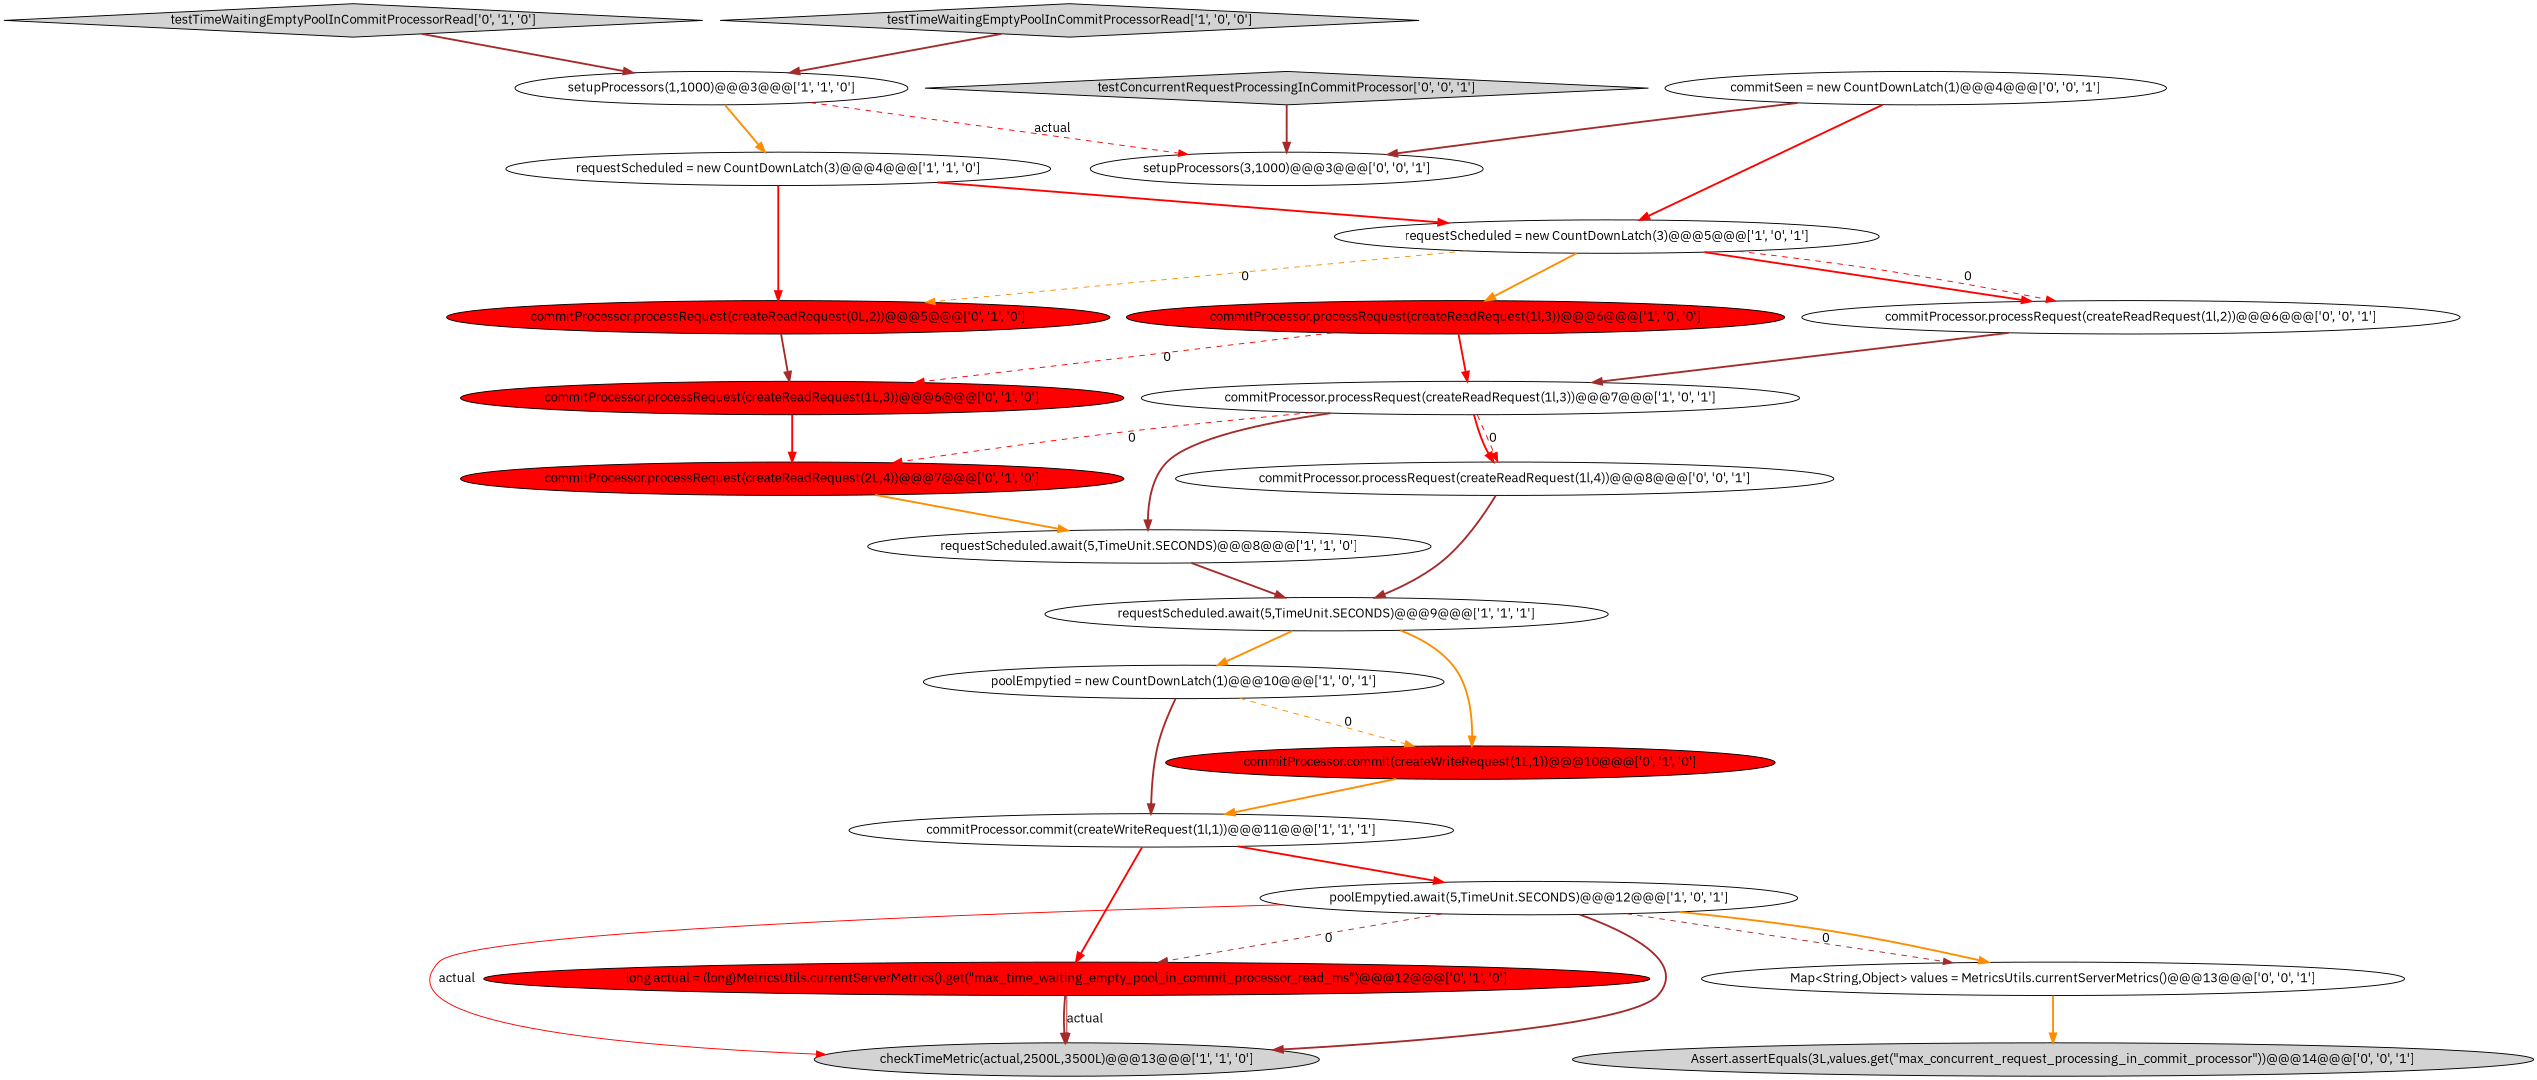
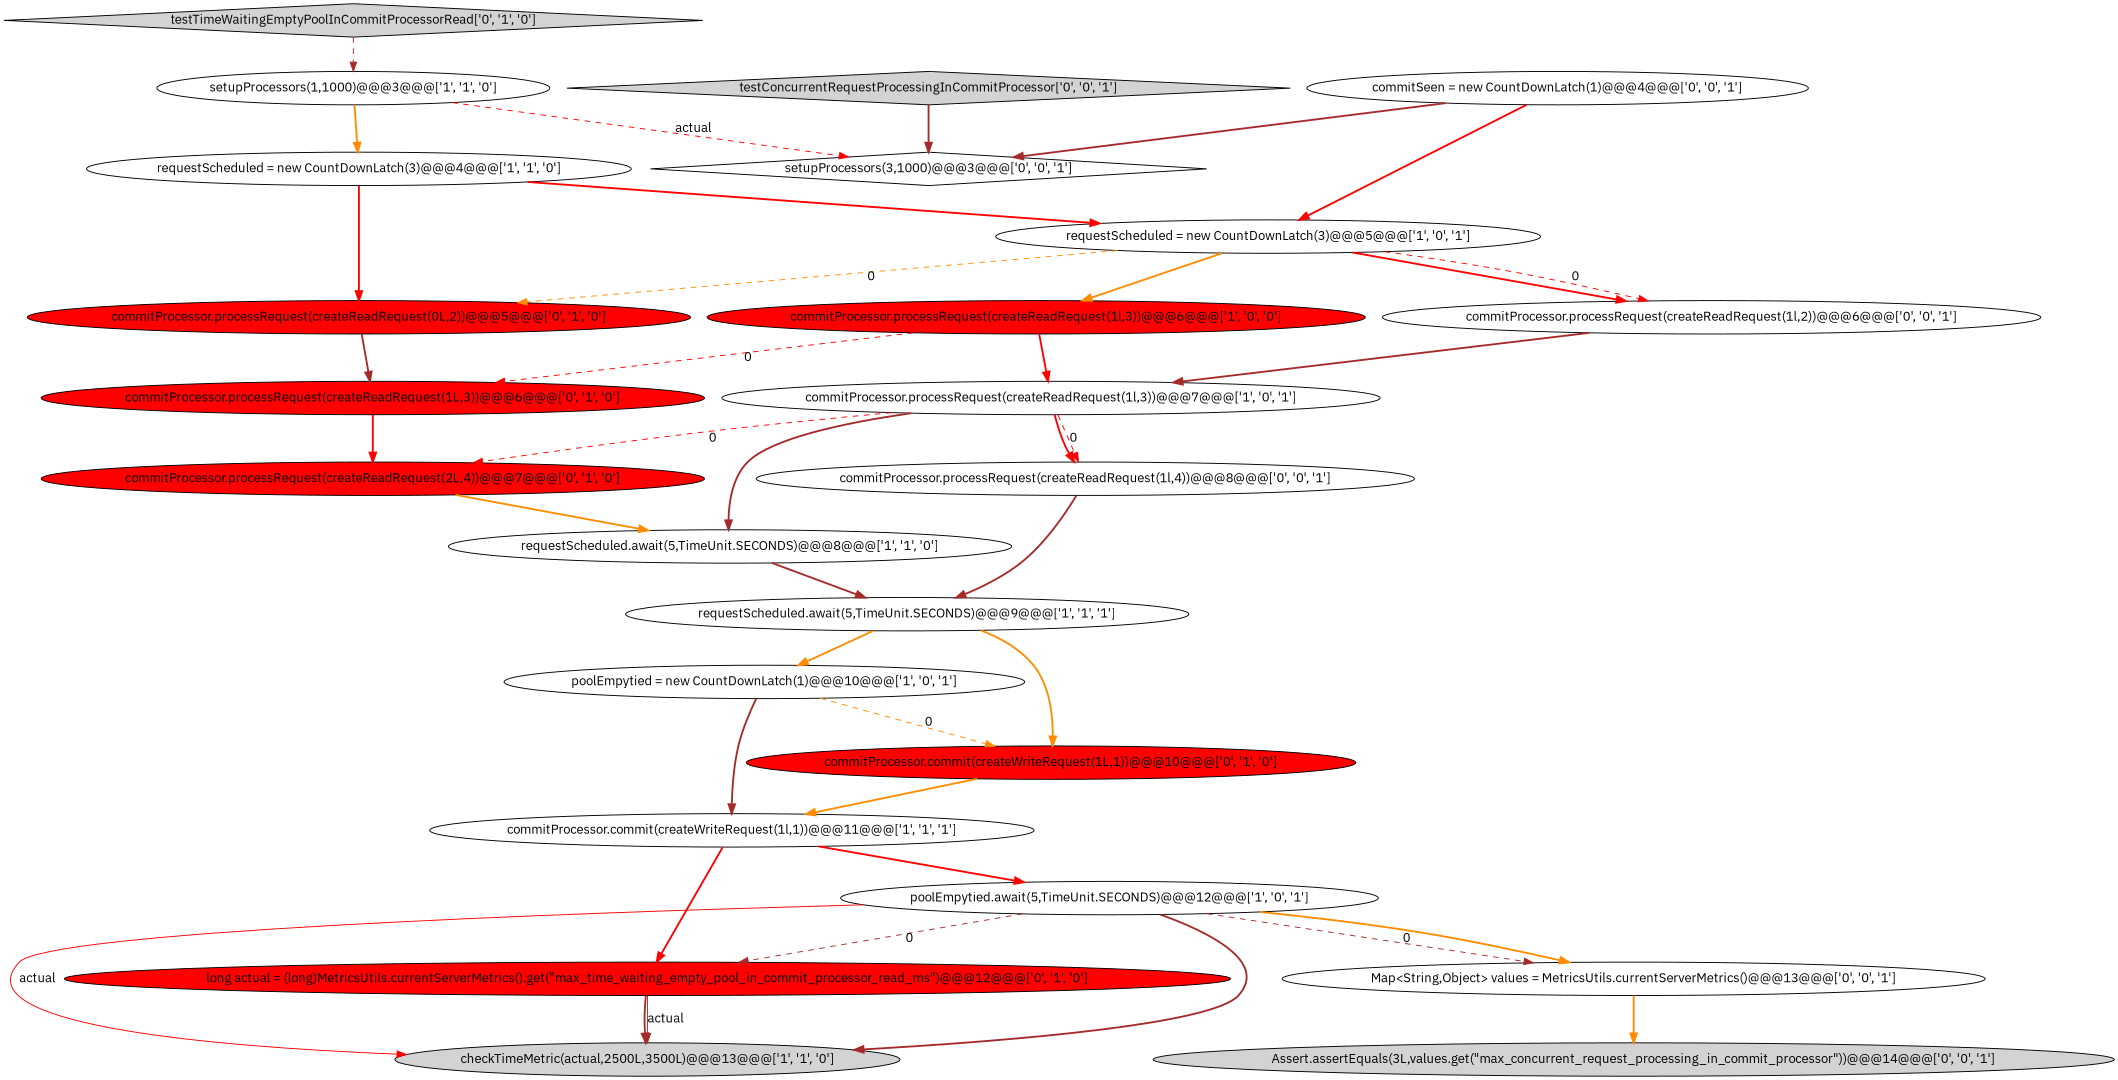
node "testTimeWaitingEmptyPoolInCommitProcessorRead['1', '0', '0']": removed
edge "testTimeWaitingEmptyPoolInCommitProcessorRead['0', '1', '0']" -> "setupProcessors(1,1000)@@@3@@@['1', '1', '0']": style bold -> dashed
node "setupProcessors(3,1000)@@@3@@@['0', '0', '1']": shape ellipse -> diamond
